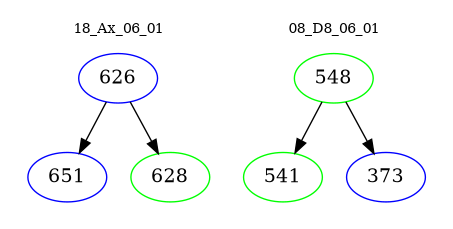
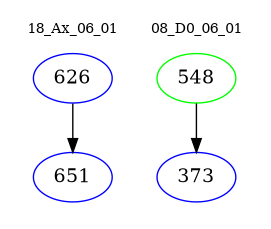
cluster "08_D8_06_01": label "08_D8_06_01" -> "08_D0_06_01"
node "628": removed
node "541": removed
